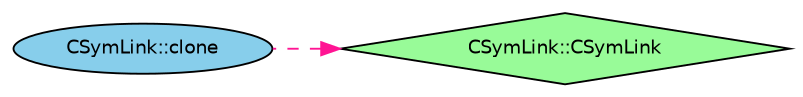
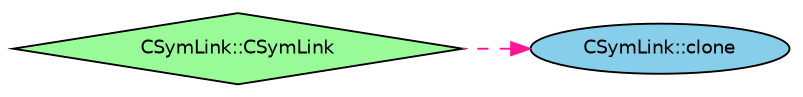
edge "CSymLink::clone" -> "CSymLink::CSymLink": reversed
